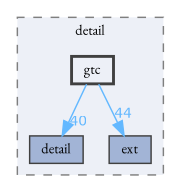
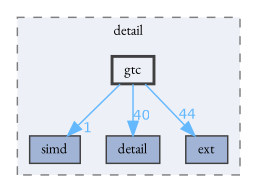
node "simd": added
